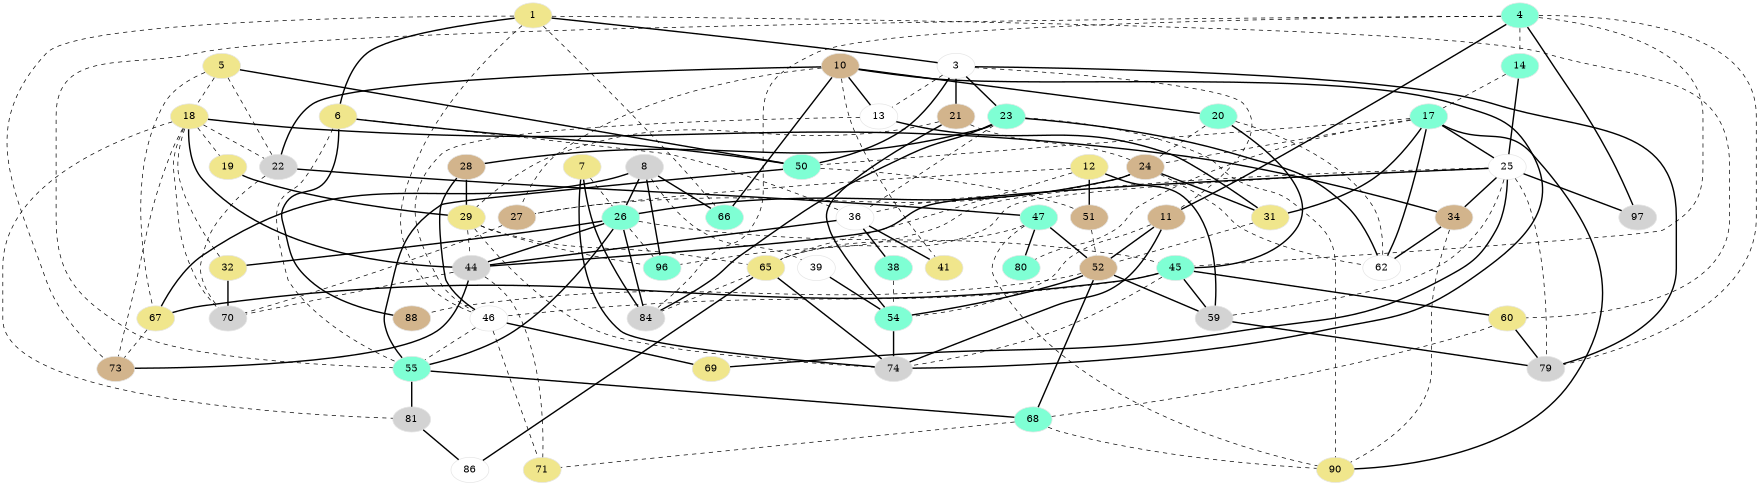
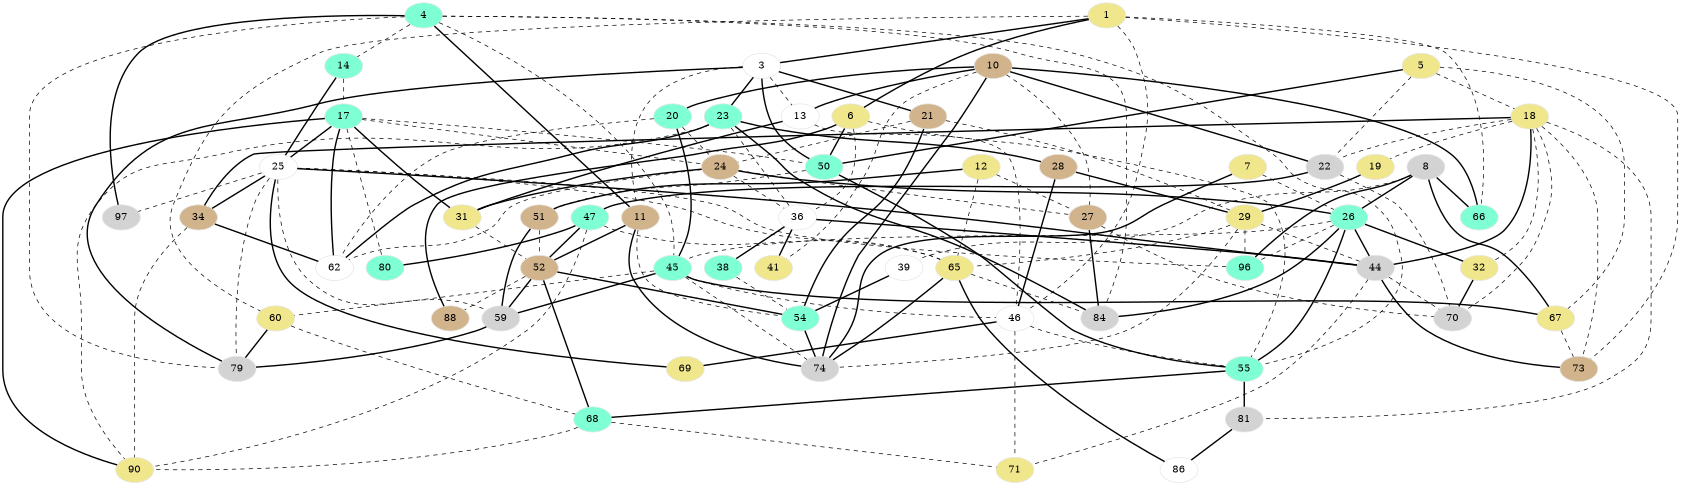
edge "25" -- "97": style bold -> dashed
edge "12" -- "59": now "51" -- "59"
edge "7" -- "84": now "27" -- "84"
edge "45" -- "60": style bold -> dashed
